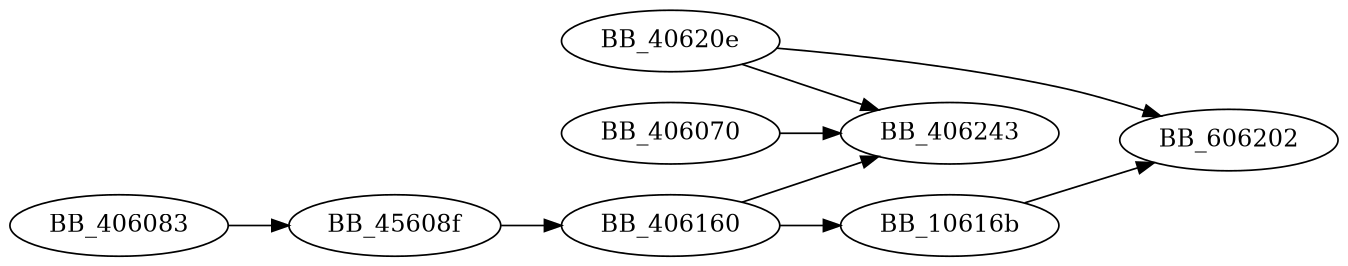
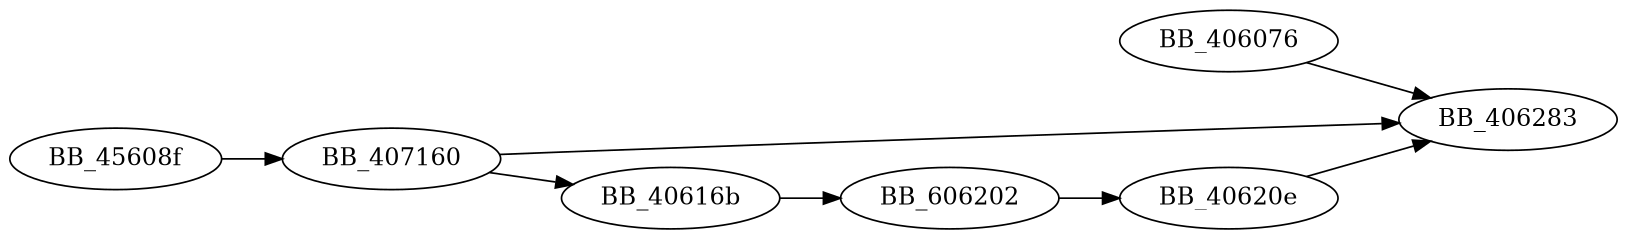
edge "BB_40620e" -> "BB_606202": reversed
node "BB_406070": label "BB_406070" -> "BB_406076"
node "BB_406243": label "BB_406243" -> "BB_406283"
node "BB_406083": removed
node "BB_406160": label "BB_406160" -> "BB_407160"
node "BB_10616b": label "BB_10616b" -> "BB_40616b"
